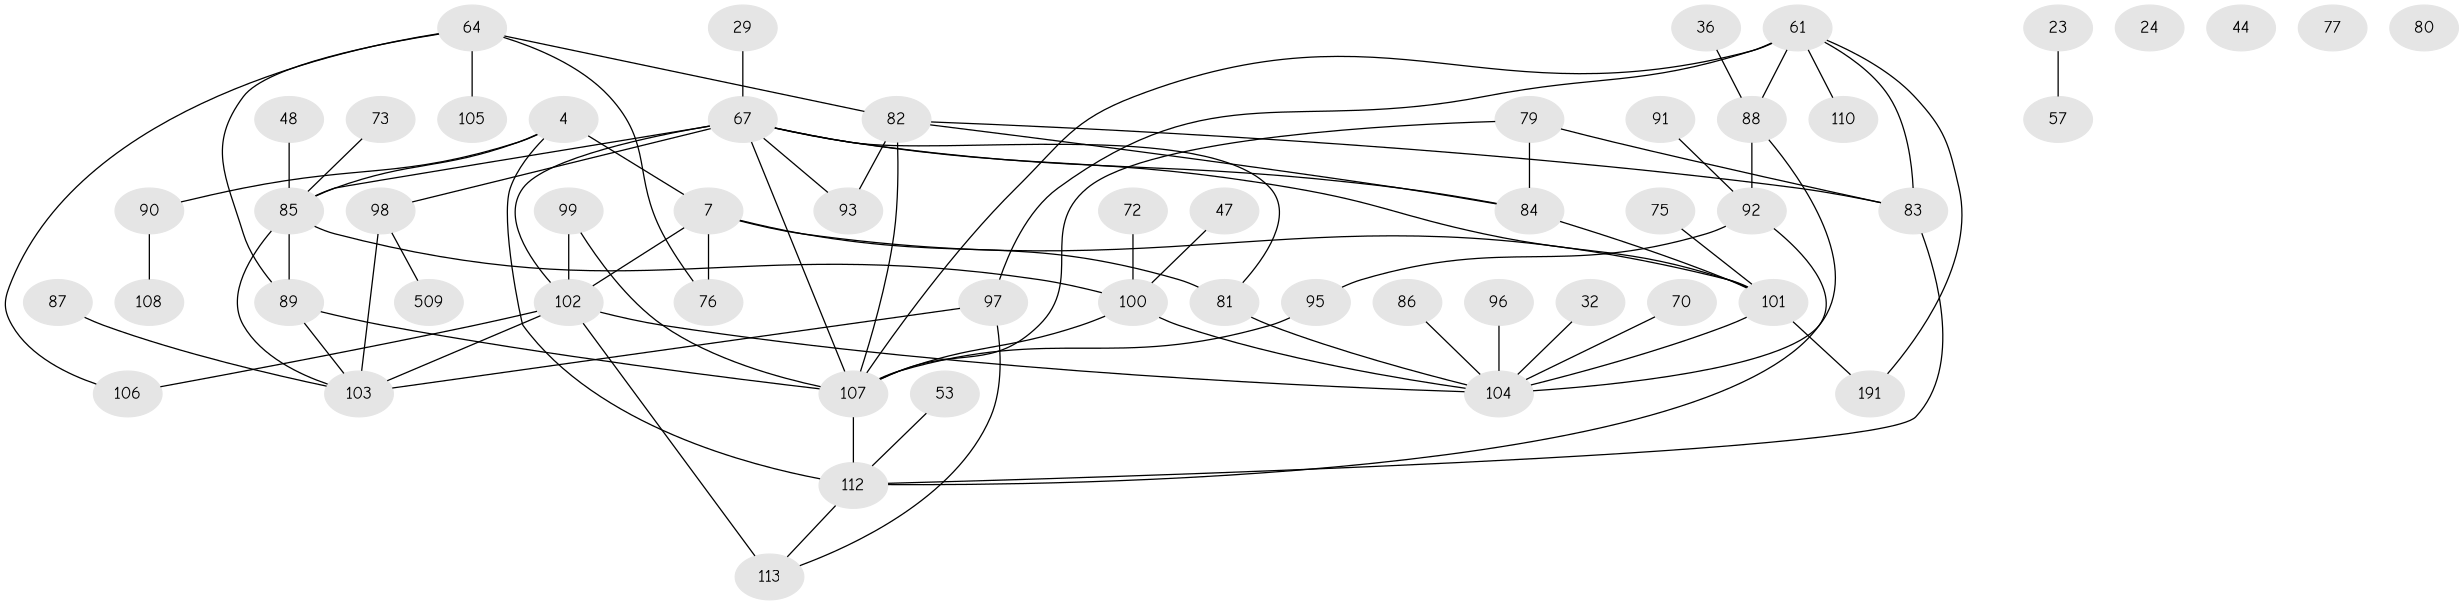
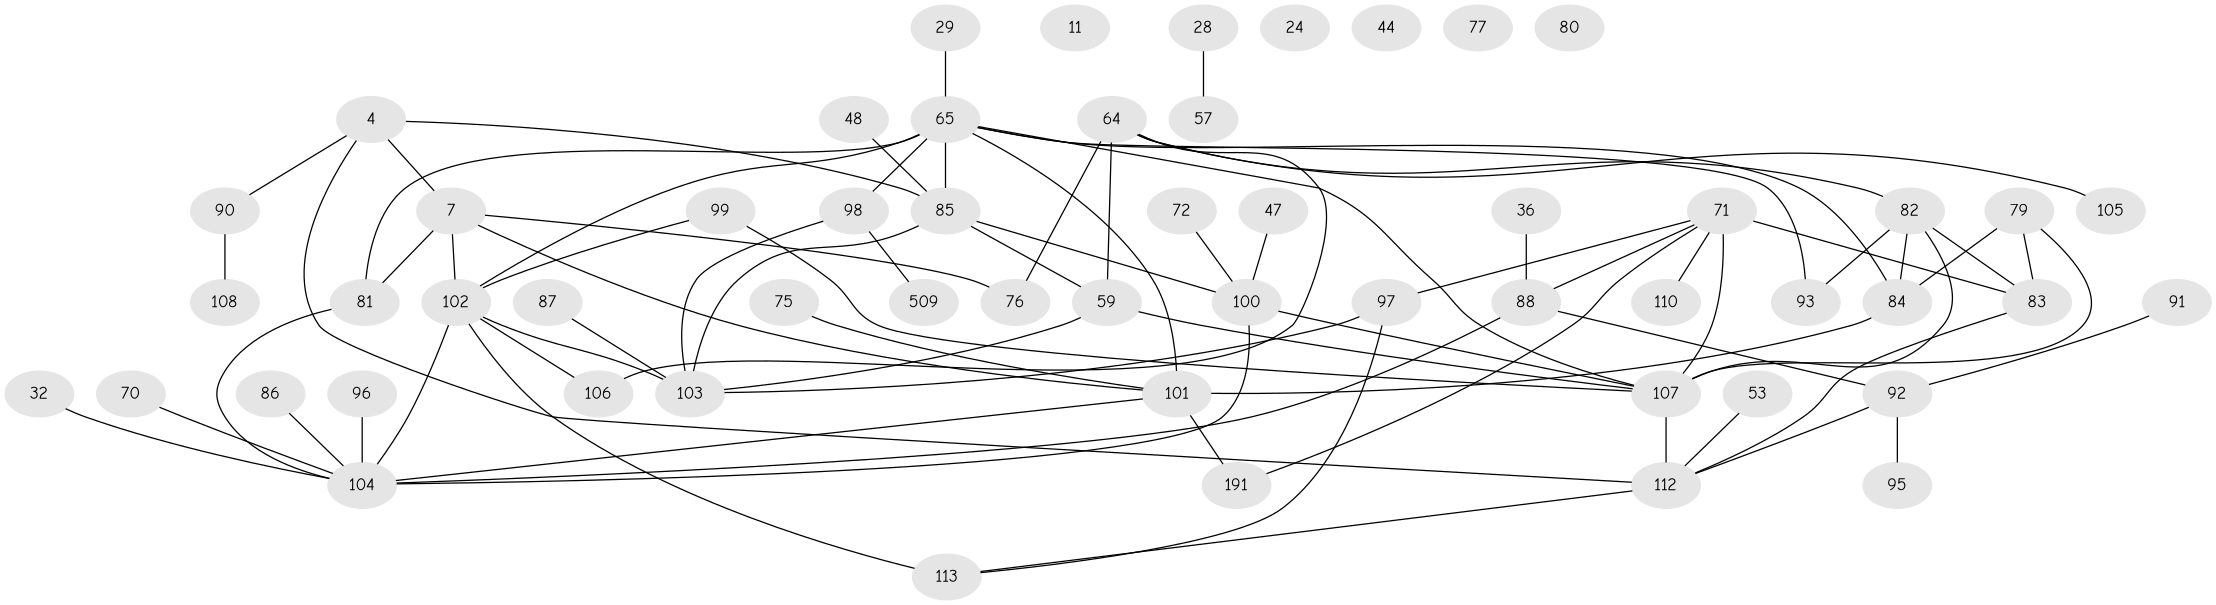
node "11": added
node "61": label "61" -> "71"
node "23": label "23" -> "28"
node "73": removed
node "67": label "67" -> "65"
node "89": label "89" -> "59"
edge "95" -- "107": removed
